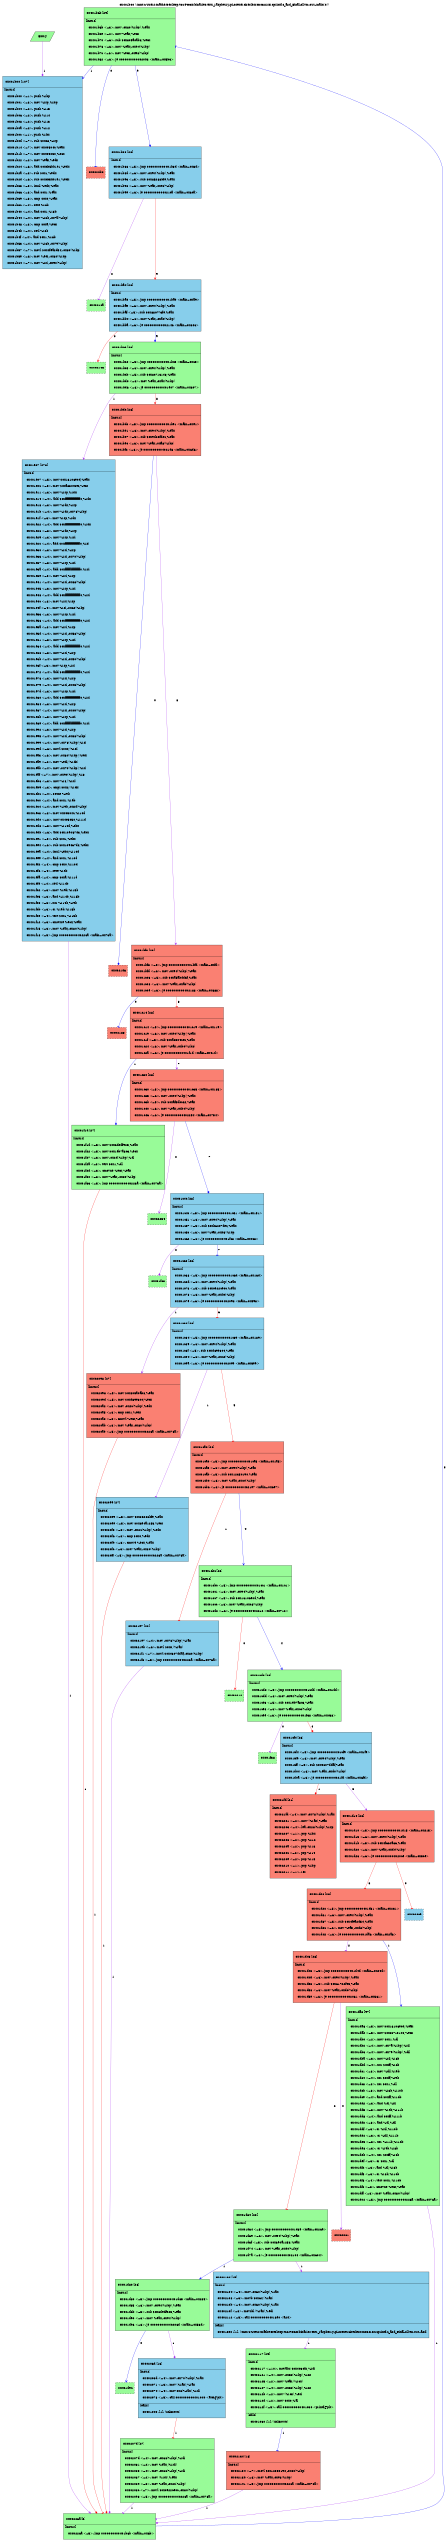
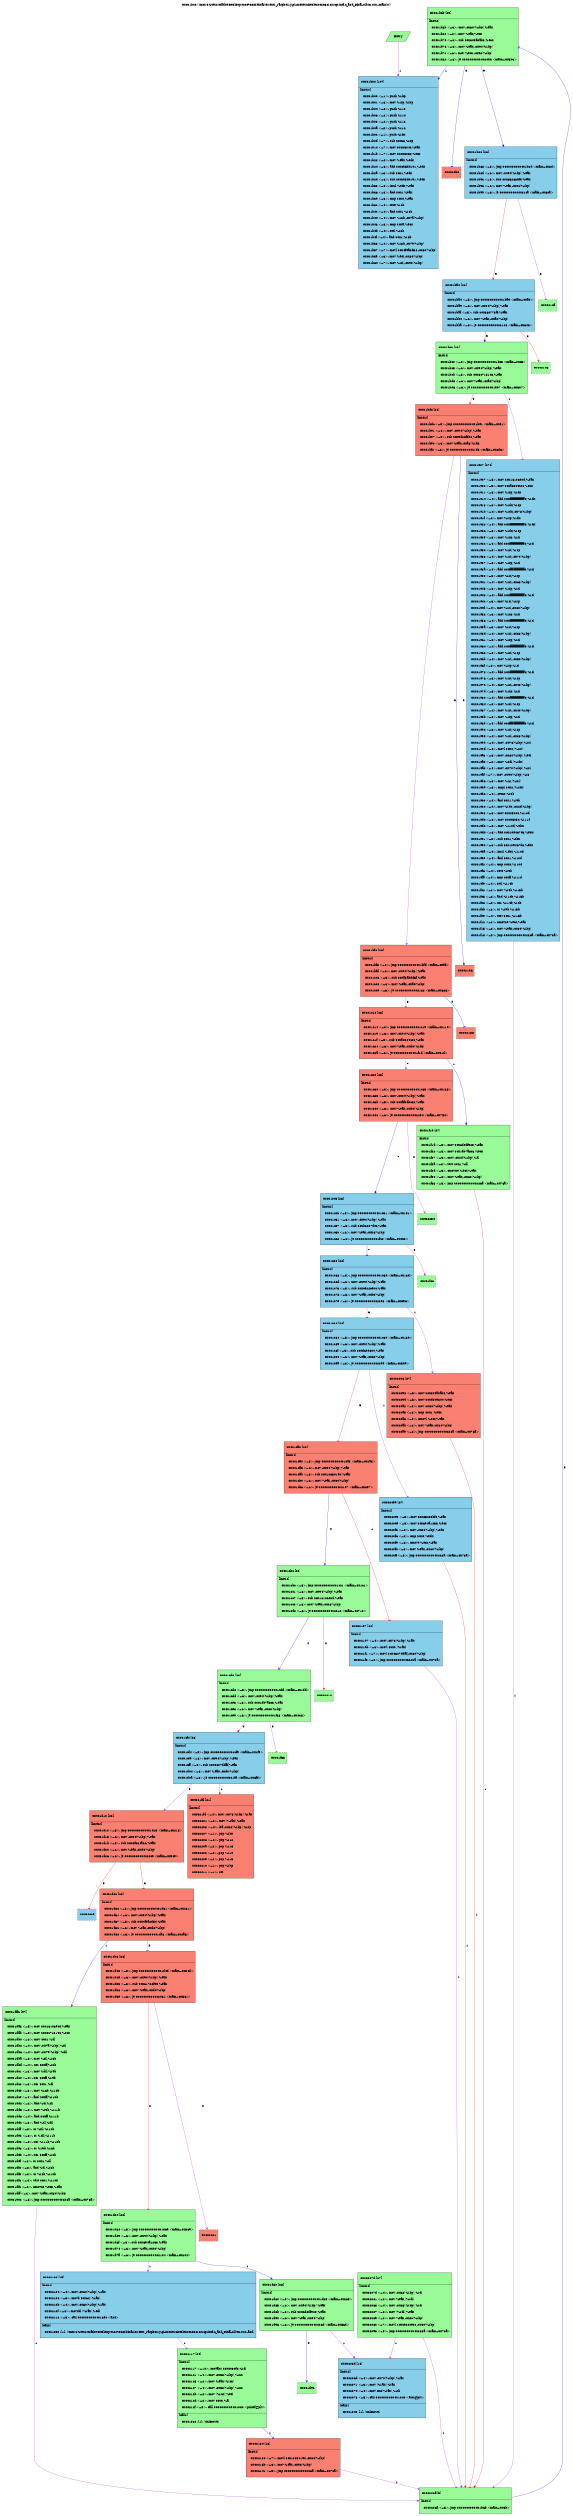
edge "0x401bc0 [28]" -> "0x401e07 [278]": arrowhead vee -> tee
edge "0x40206d [16]" -> "0x40207d [27]": reversed
